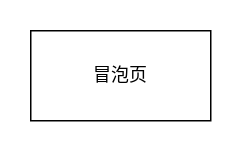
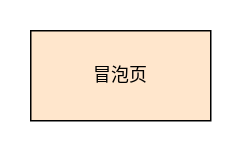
node "冒泡页": fillcolor #ffffff -> #ffe6cc
